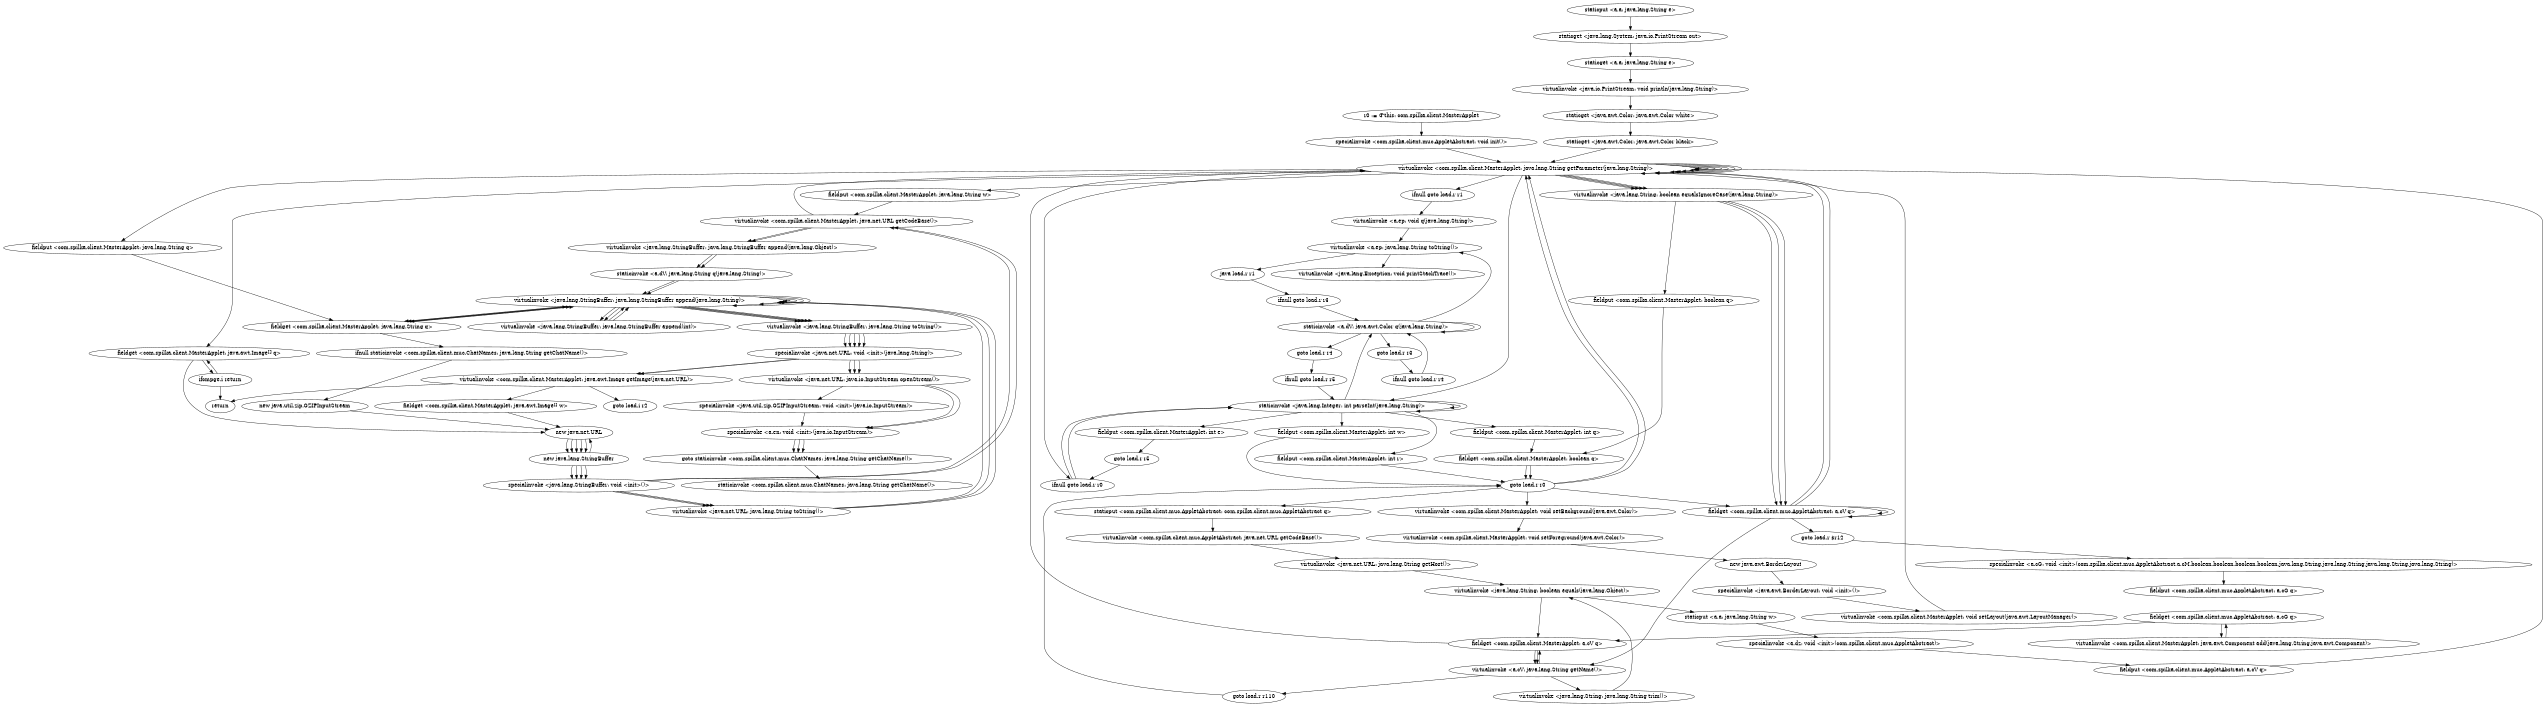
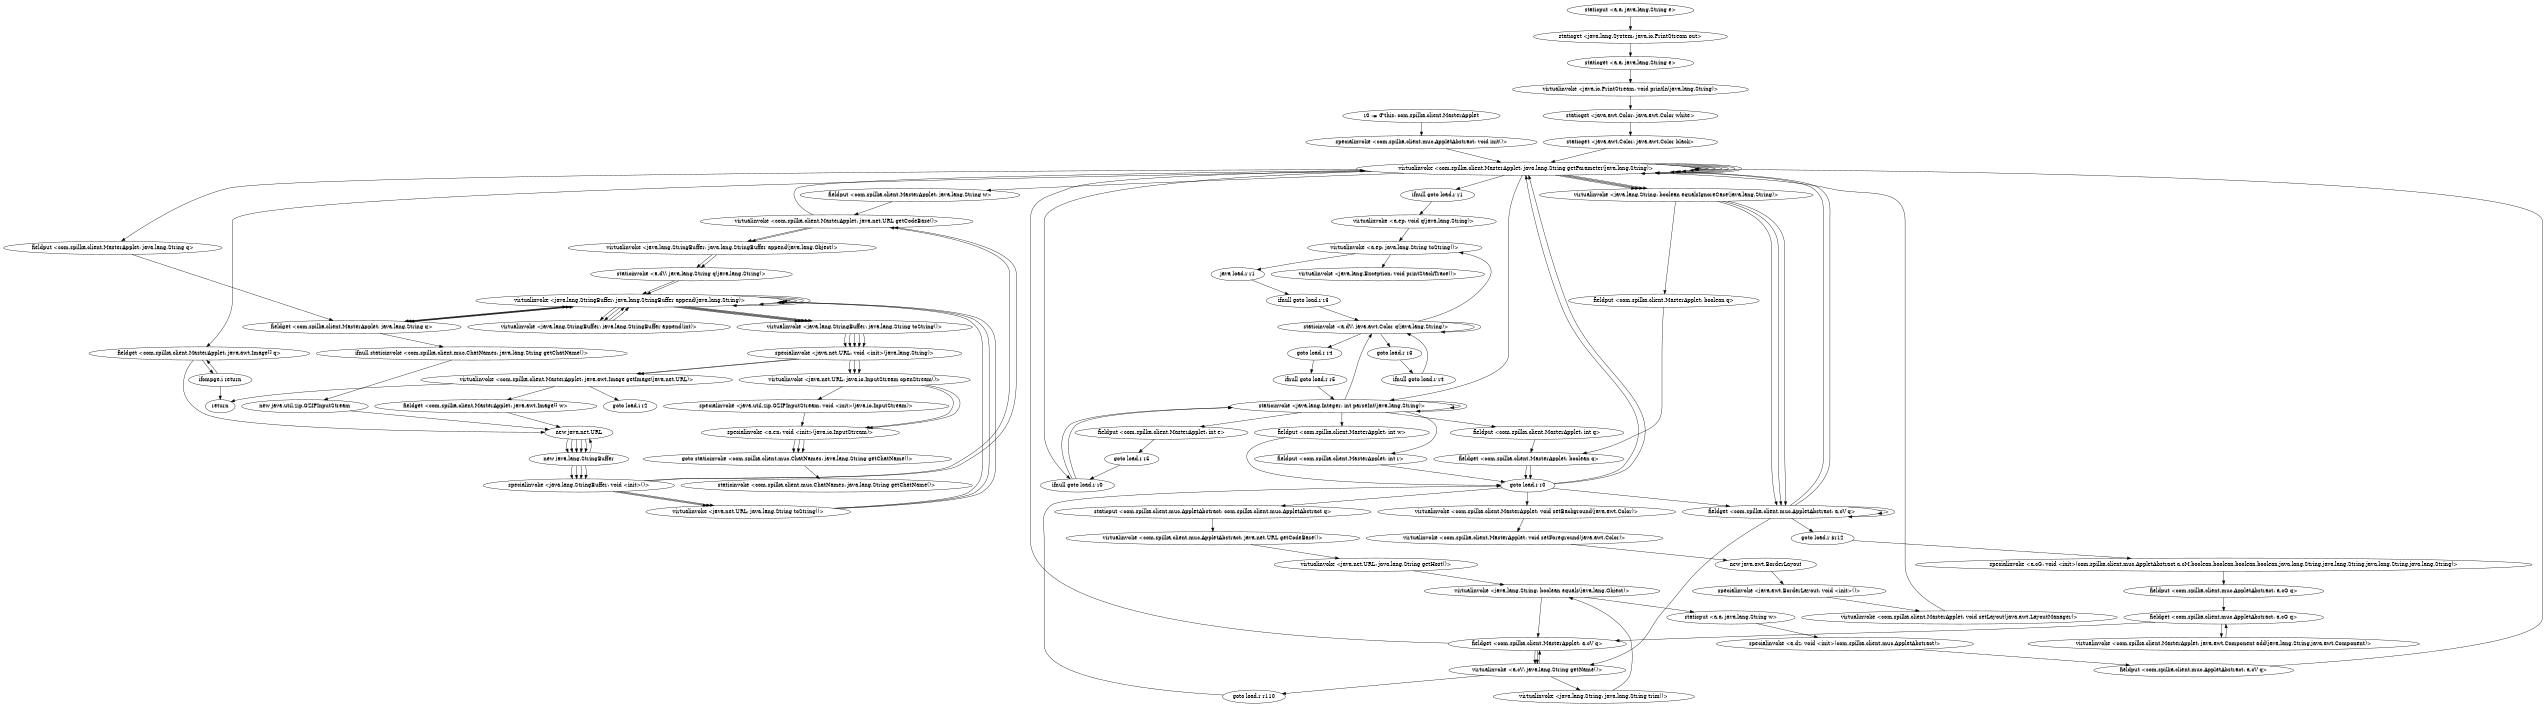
edge "fieldput <com.spilka.client.muc.AppletAbstract: a.cG q>" -> "fieldget <com.spilka.client.muc.AppletAbstract: a.cG q>": added
